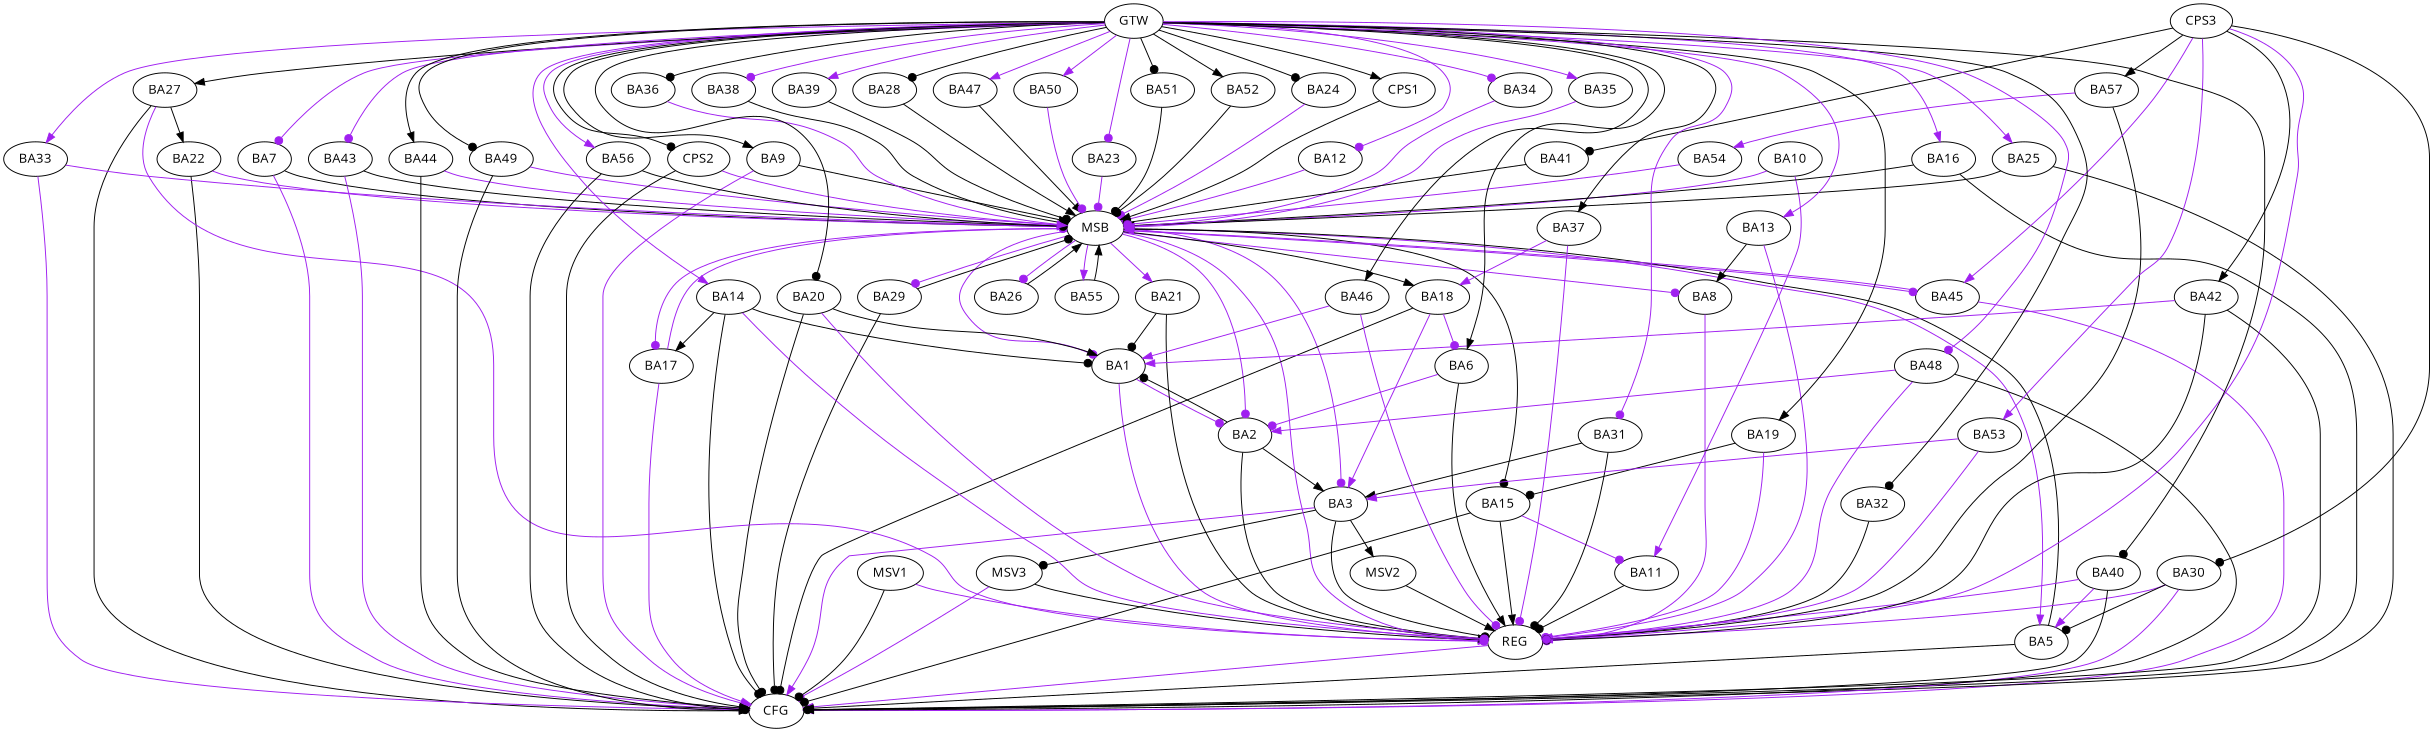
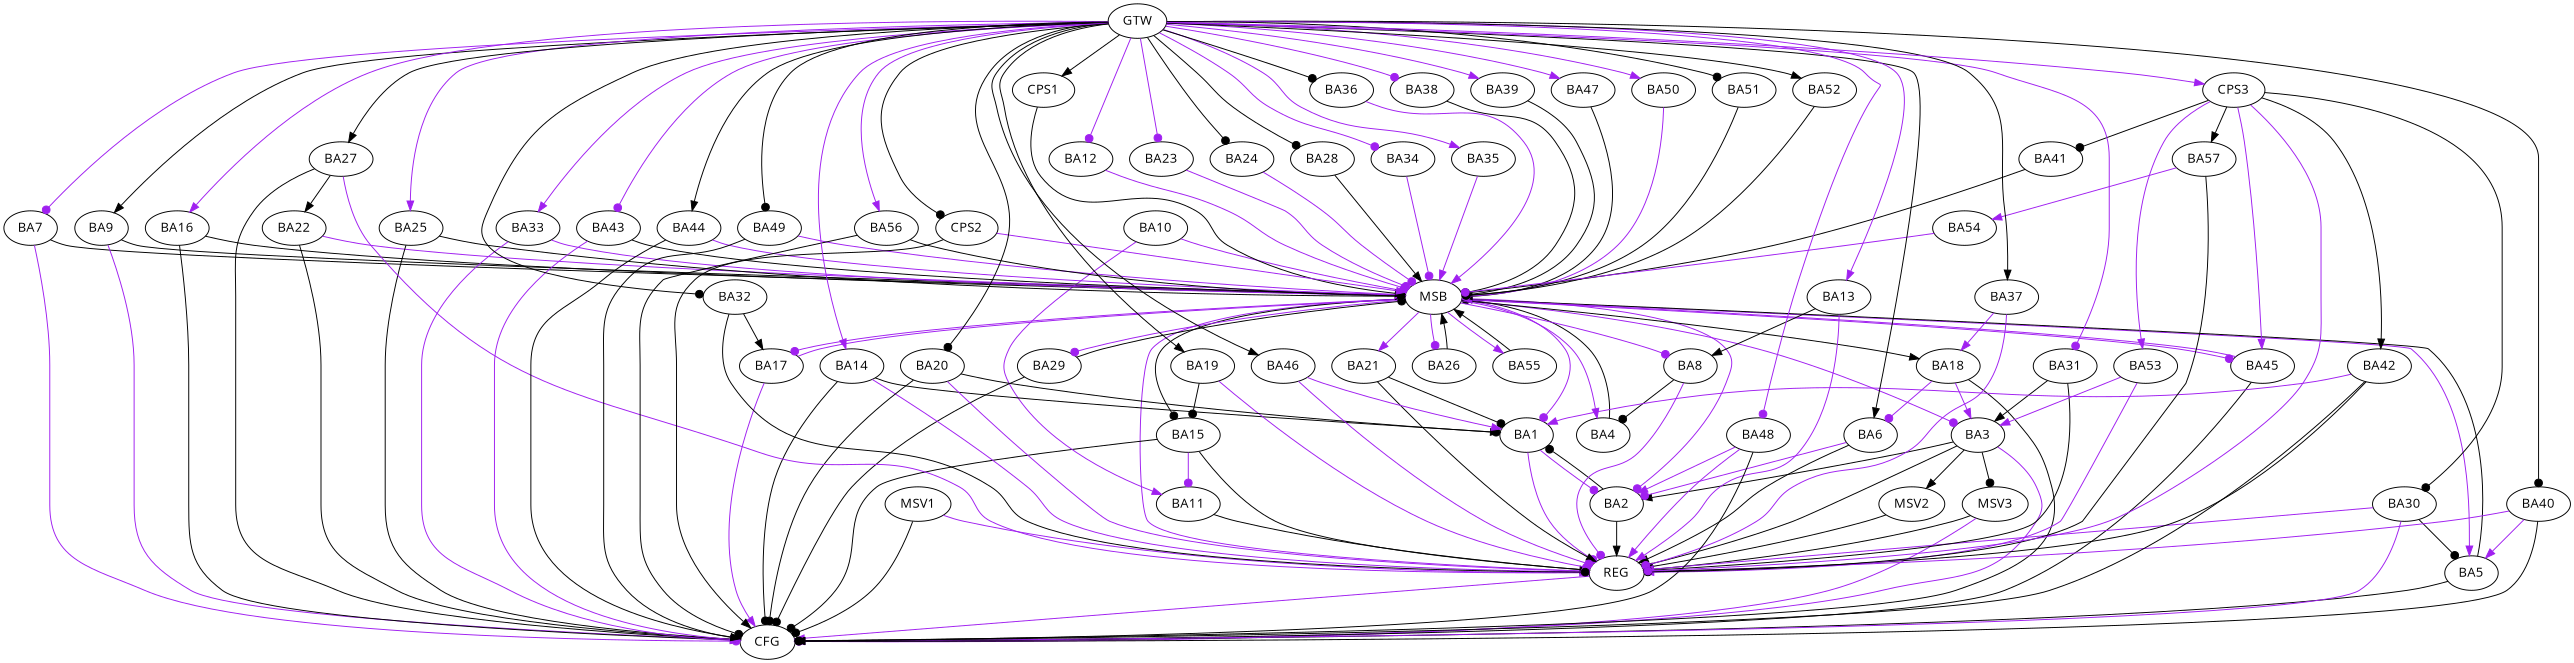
edge "GTW" -> "CPS3": added
edge "BA14" -> "BA17": now "BA32" -> "BA17"
node "BA4": added
edge "BA2" -> "BA3": reversed
edge "BA45" -> "CFG": color purple -> black
